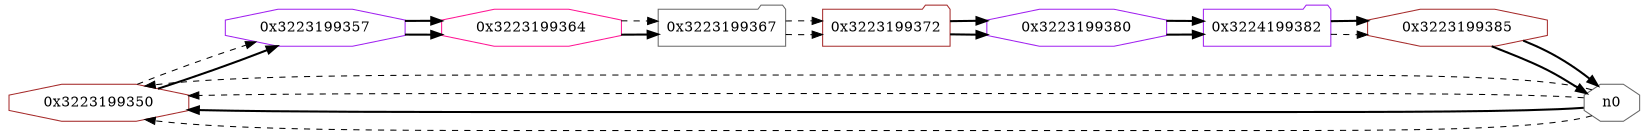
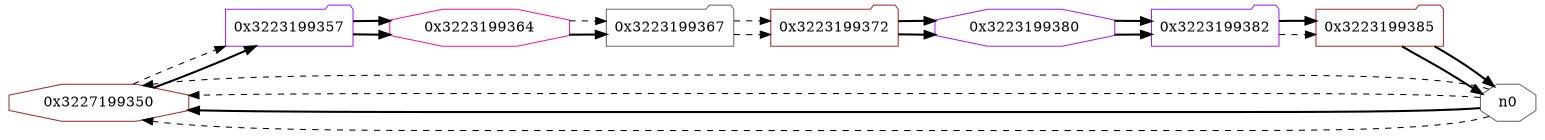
node "0x3223199357": shape octagon -> folder
node "0x3224199382": label "0x3224199382" -> "0x3223199382"
node "0x3223199385": shape octagon -> folder
node "0x3223199350": label "0x3223199350" -> "0x3227199350"
